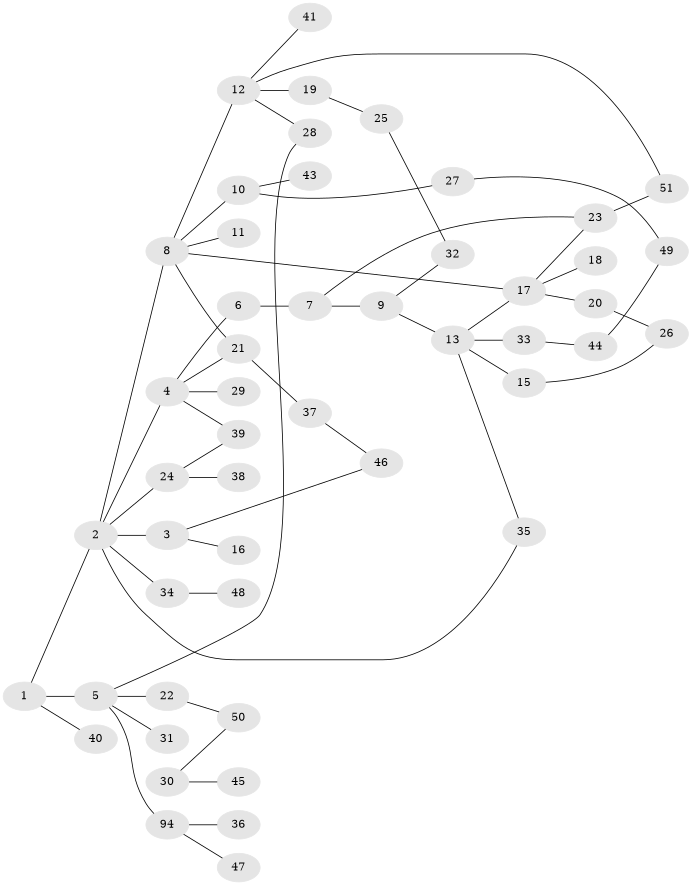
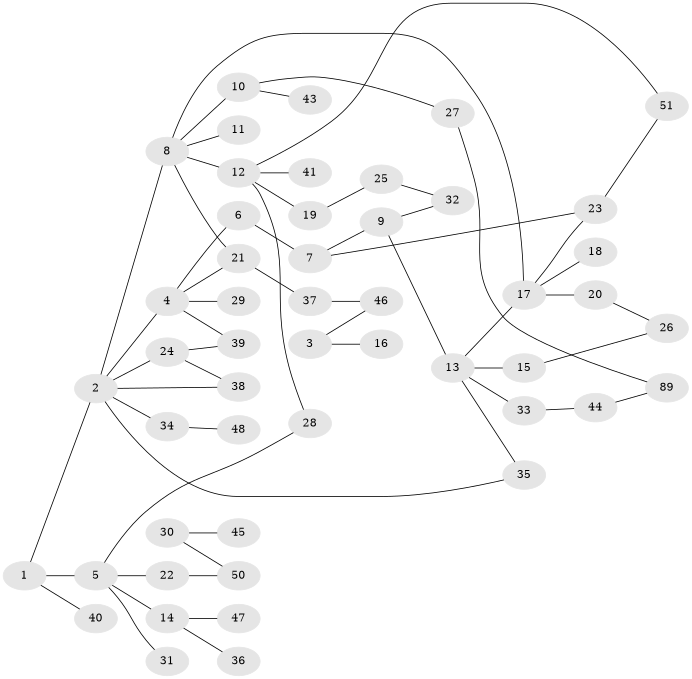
node "49": label "49" -> "89"
edge "2" -- "3": now "2" -- "38"
node "94": label "94" -> "14"
